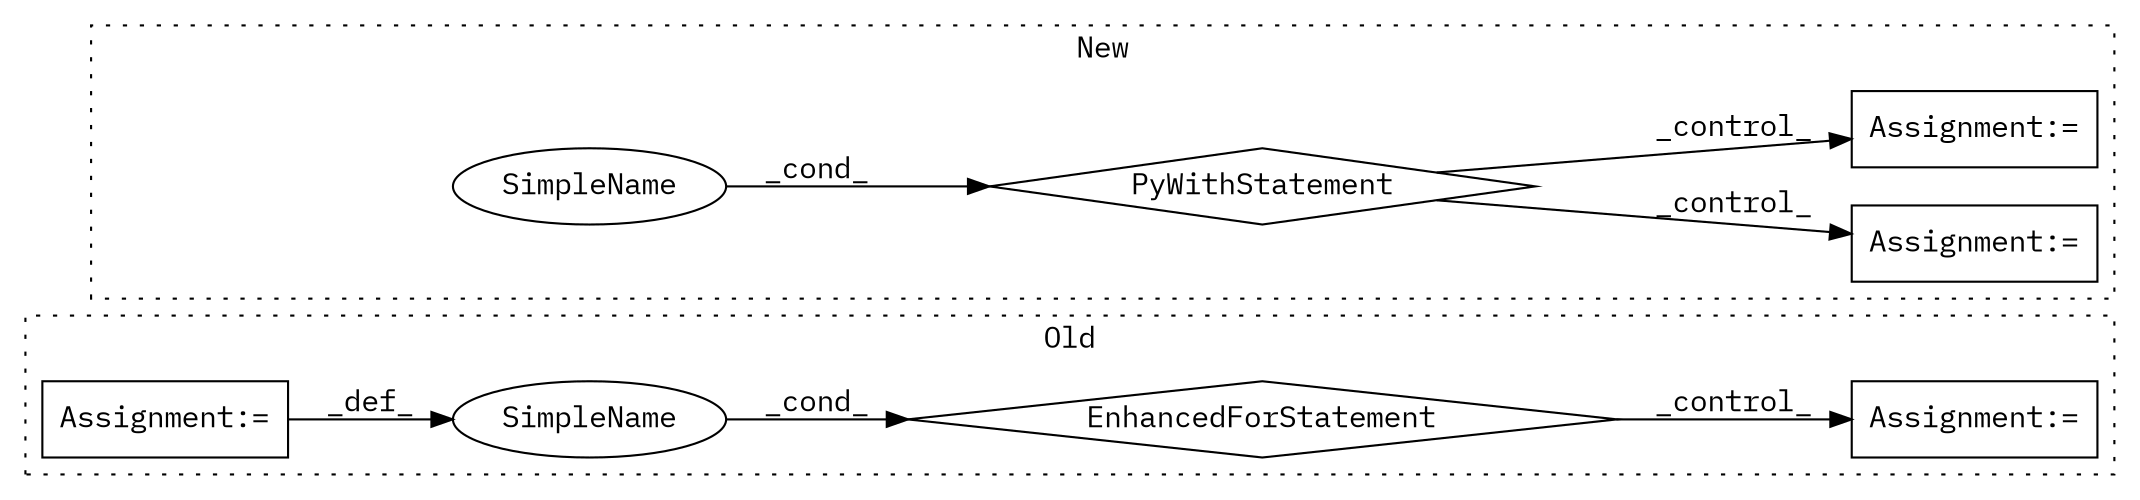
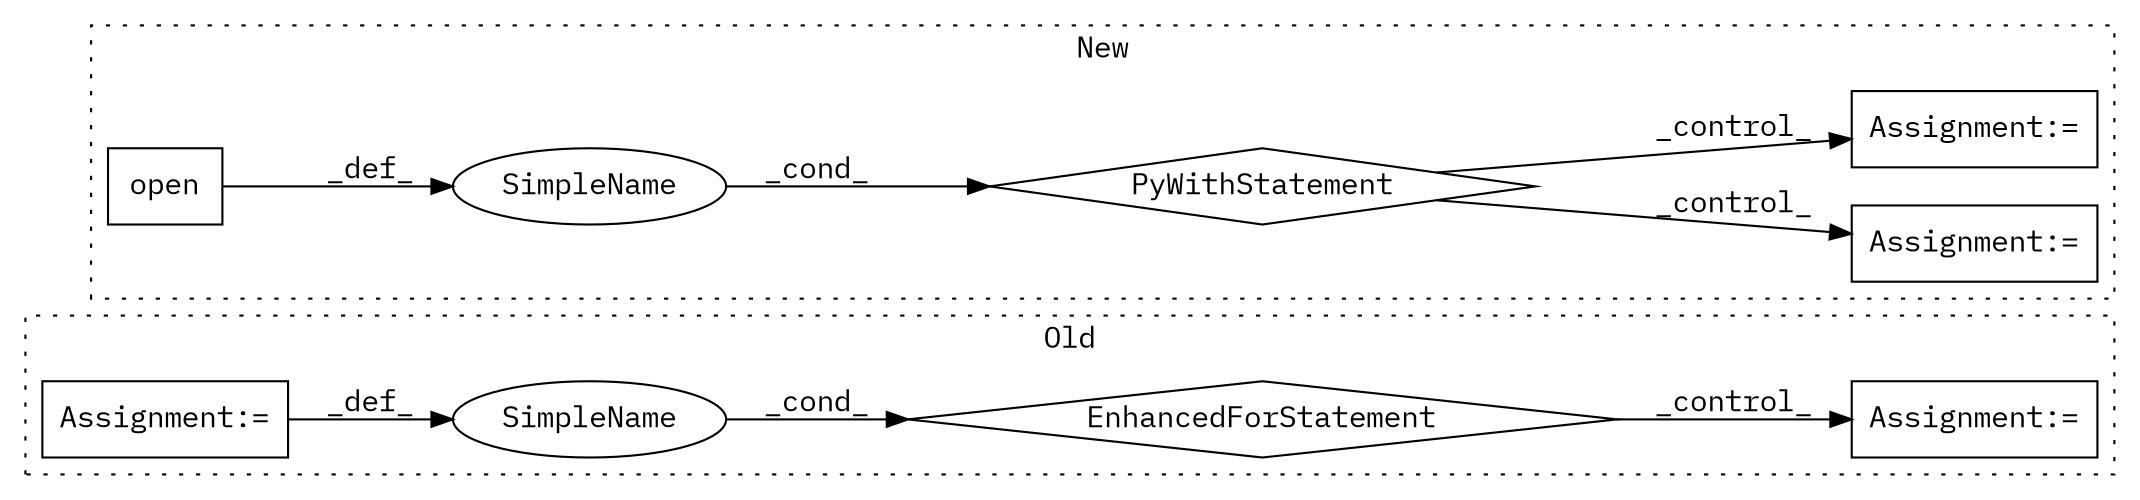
node "open": added
